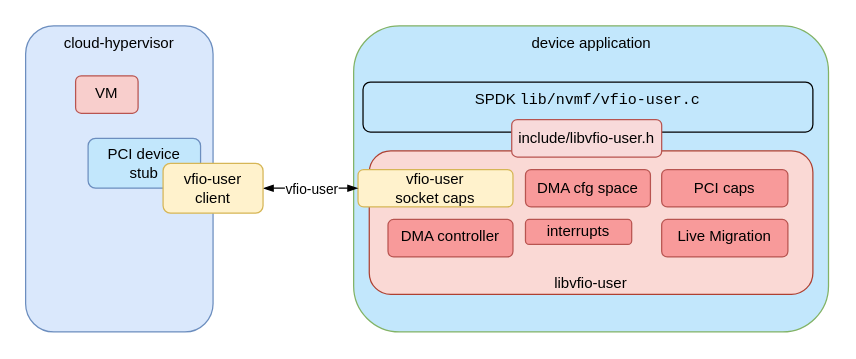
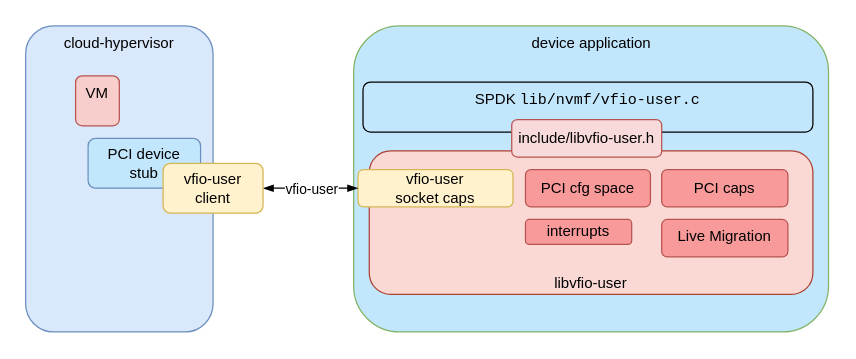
node "VM": size 63x38 -> 44x50
node "DMA cfg space": label "DMA cfg space" -> "PCI cfg space"
node "DMA controller": removed
